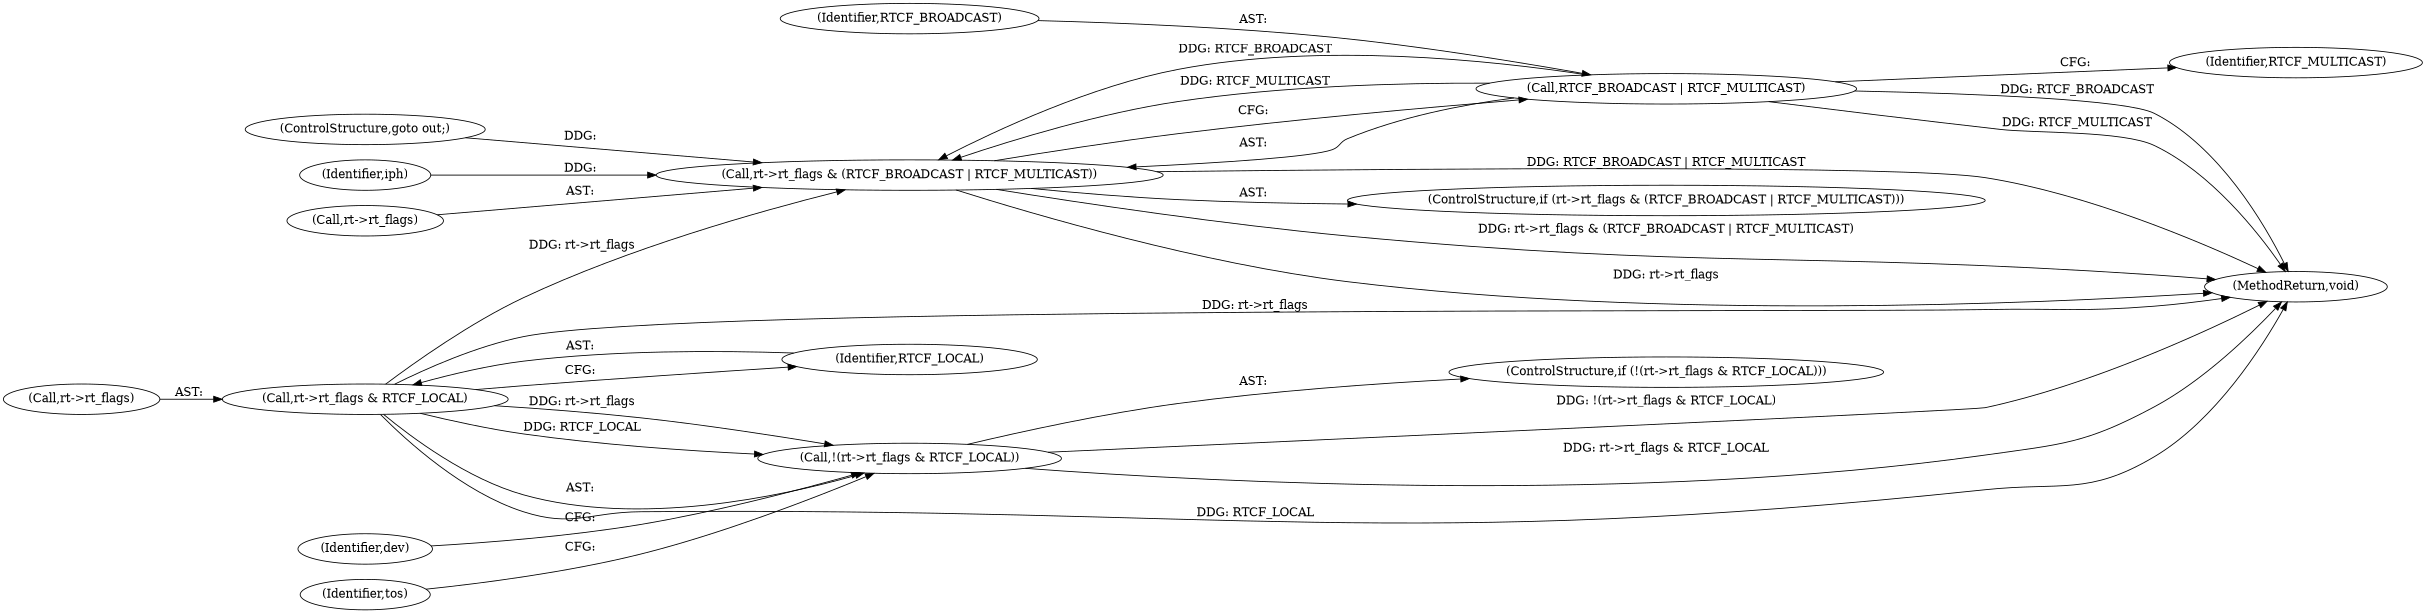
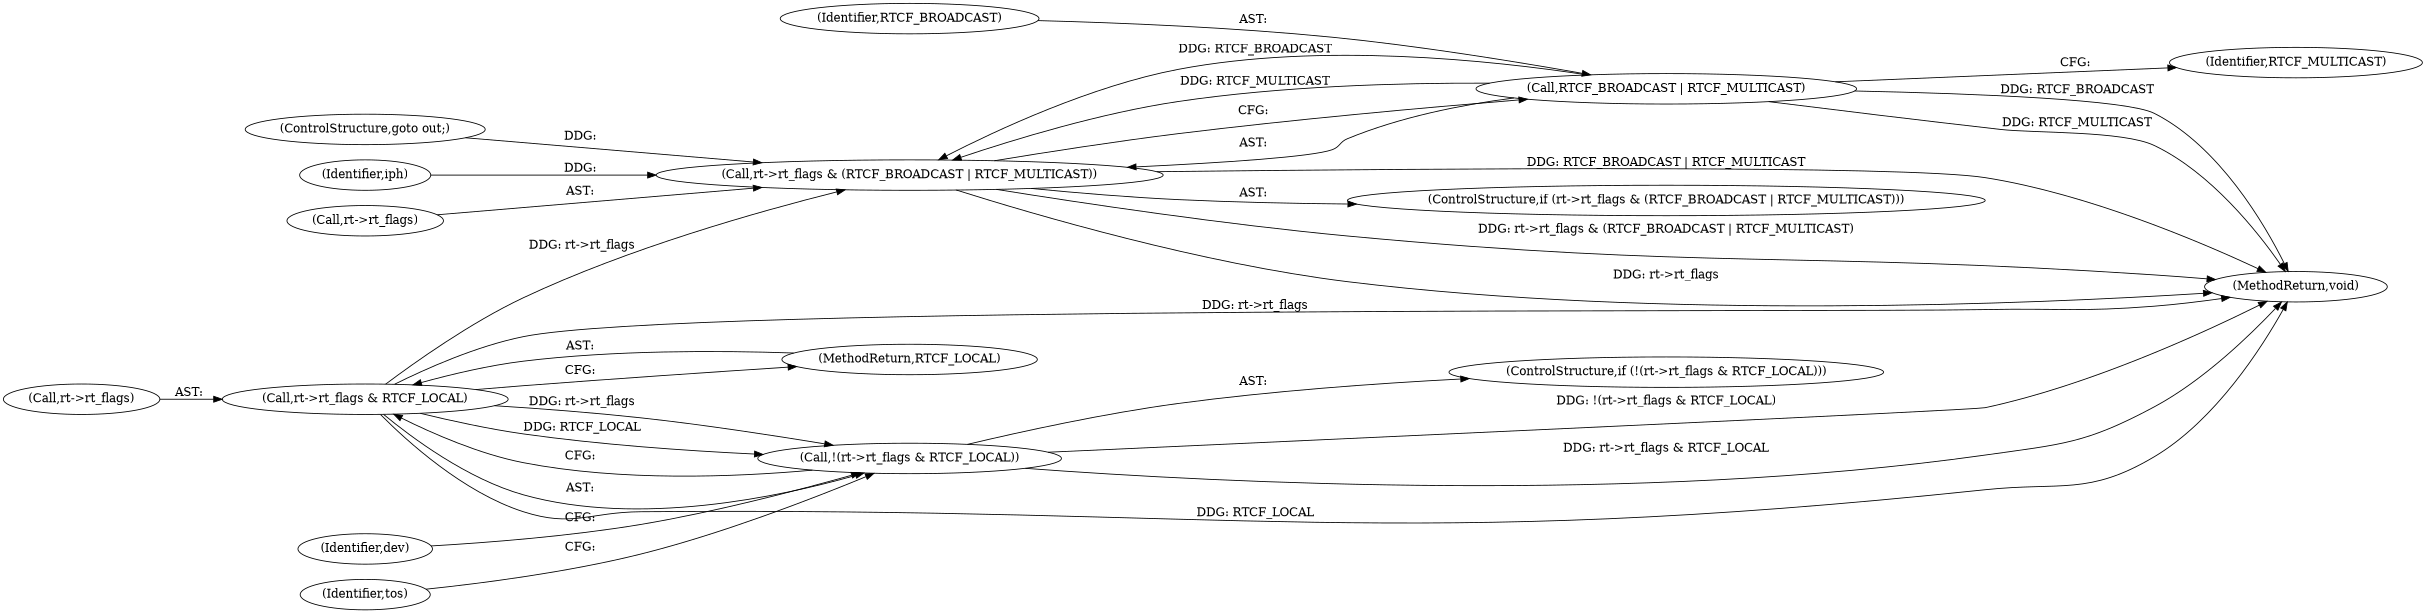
node "(Identifier,RTCF_LOCAL)": label "(Identifier,RTCF_LOCAL)" -> "(MethodReturn,RTCF_LOCAL)"
edge "(Call,!(rt->rt_flags & RTCF_LOCAL))" -> "(Call,rt->rt_flags & RTCF_LOCAL)": added, label "CFG:"
